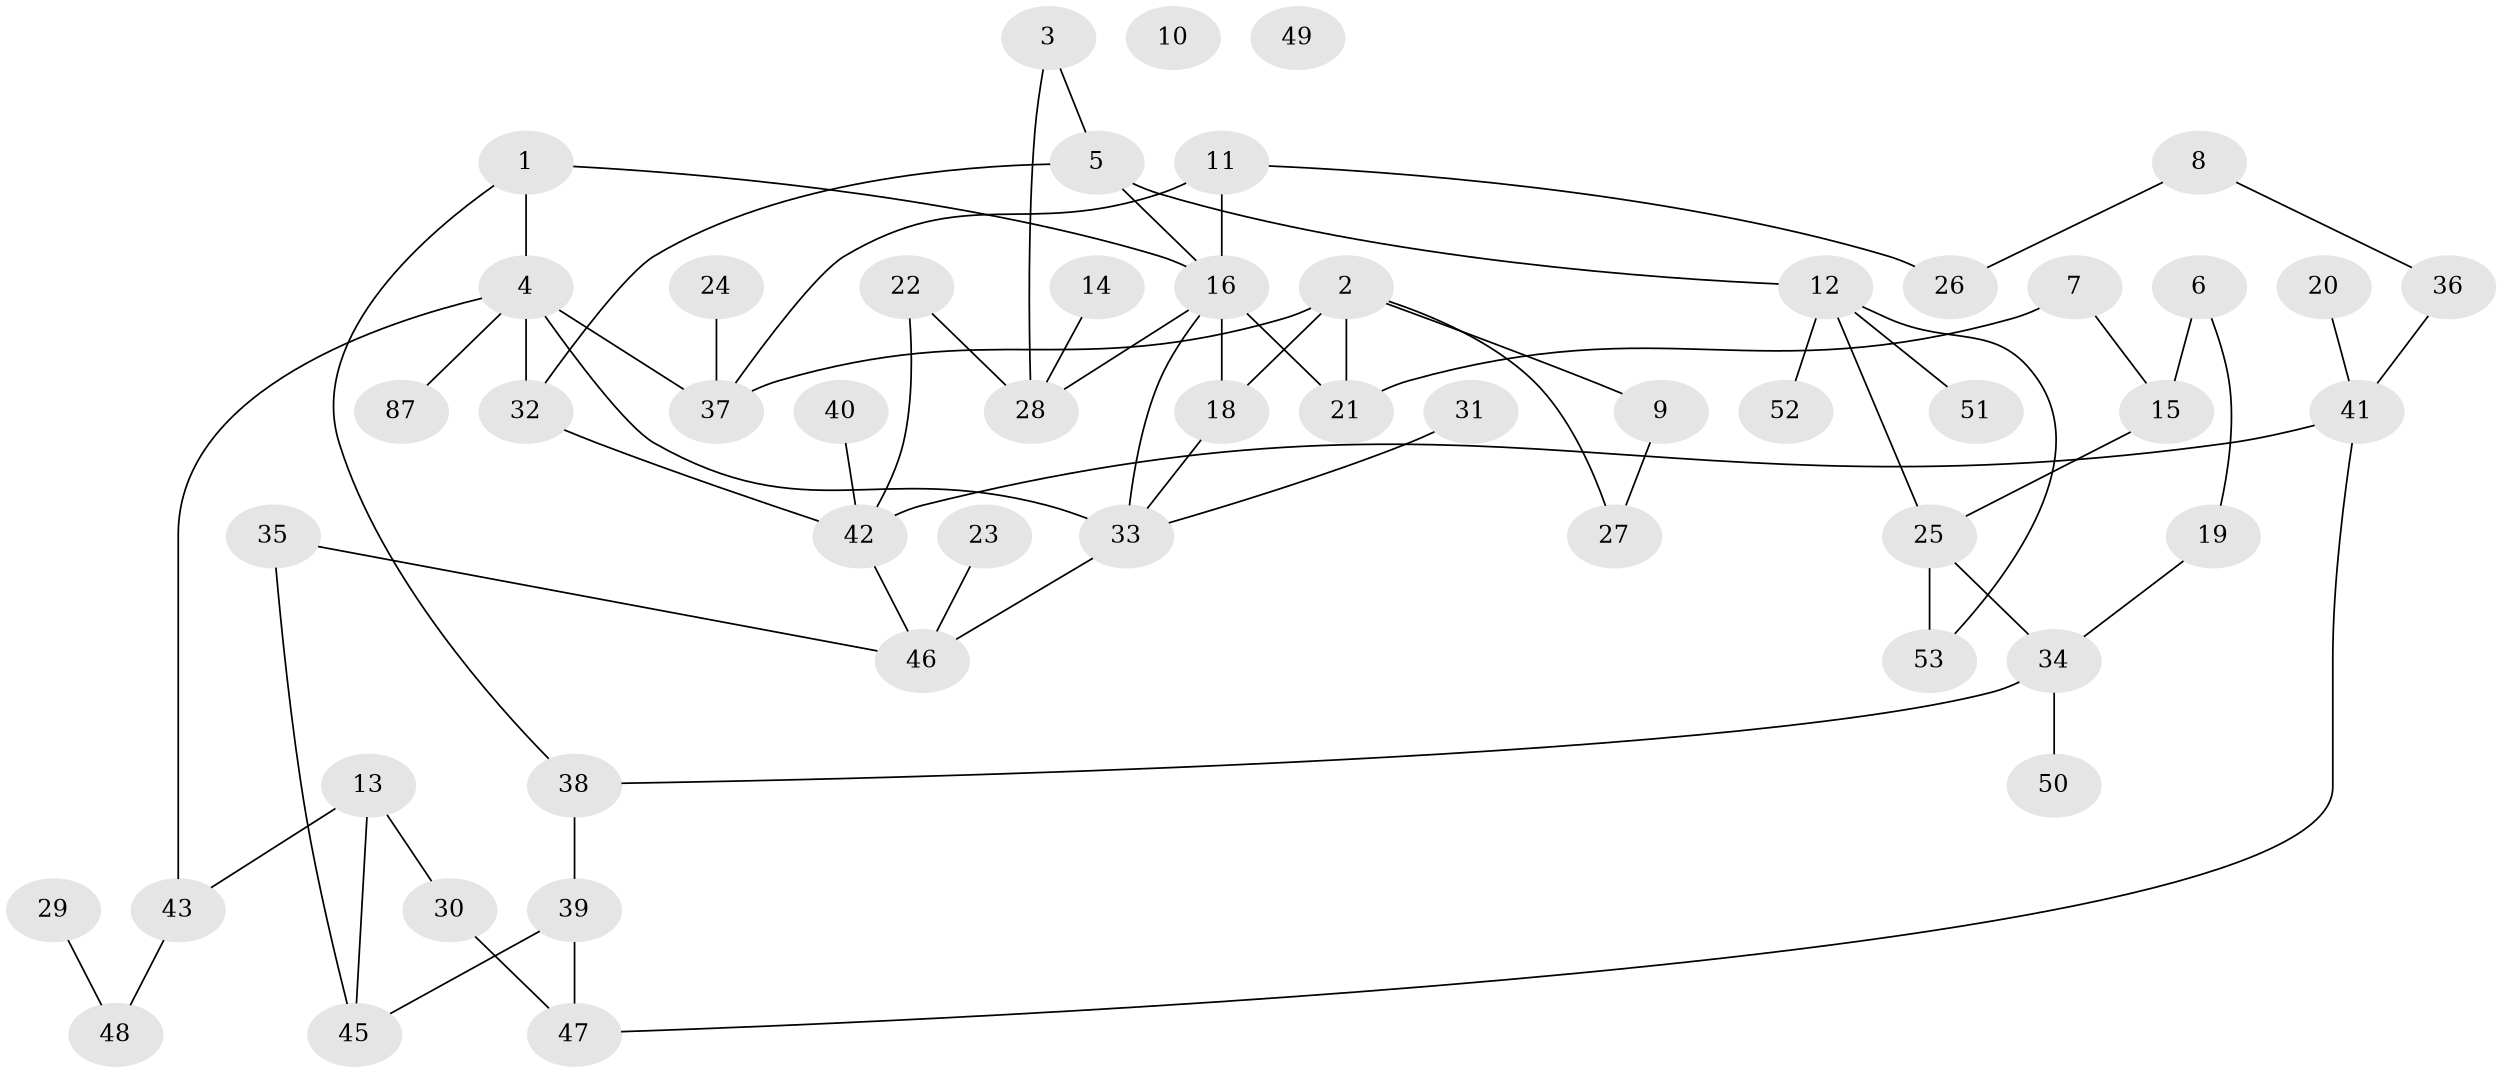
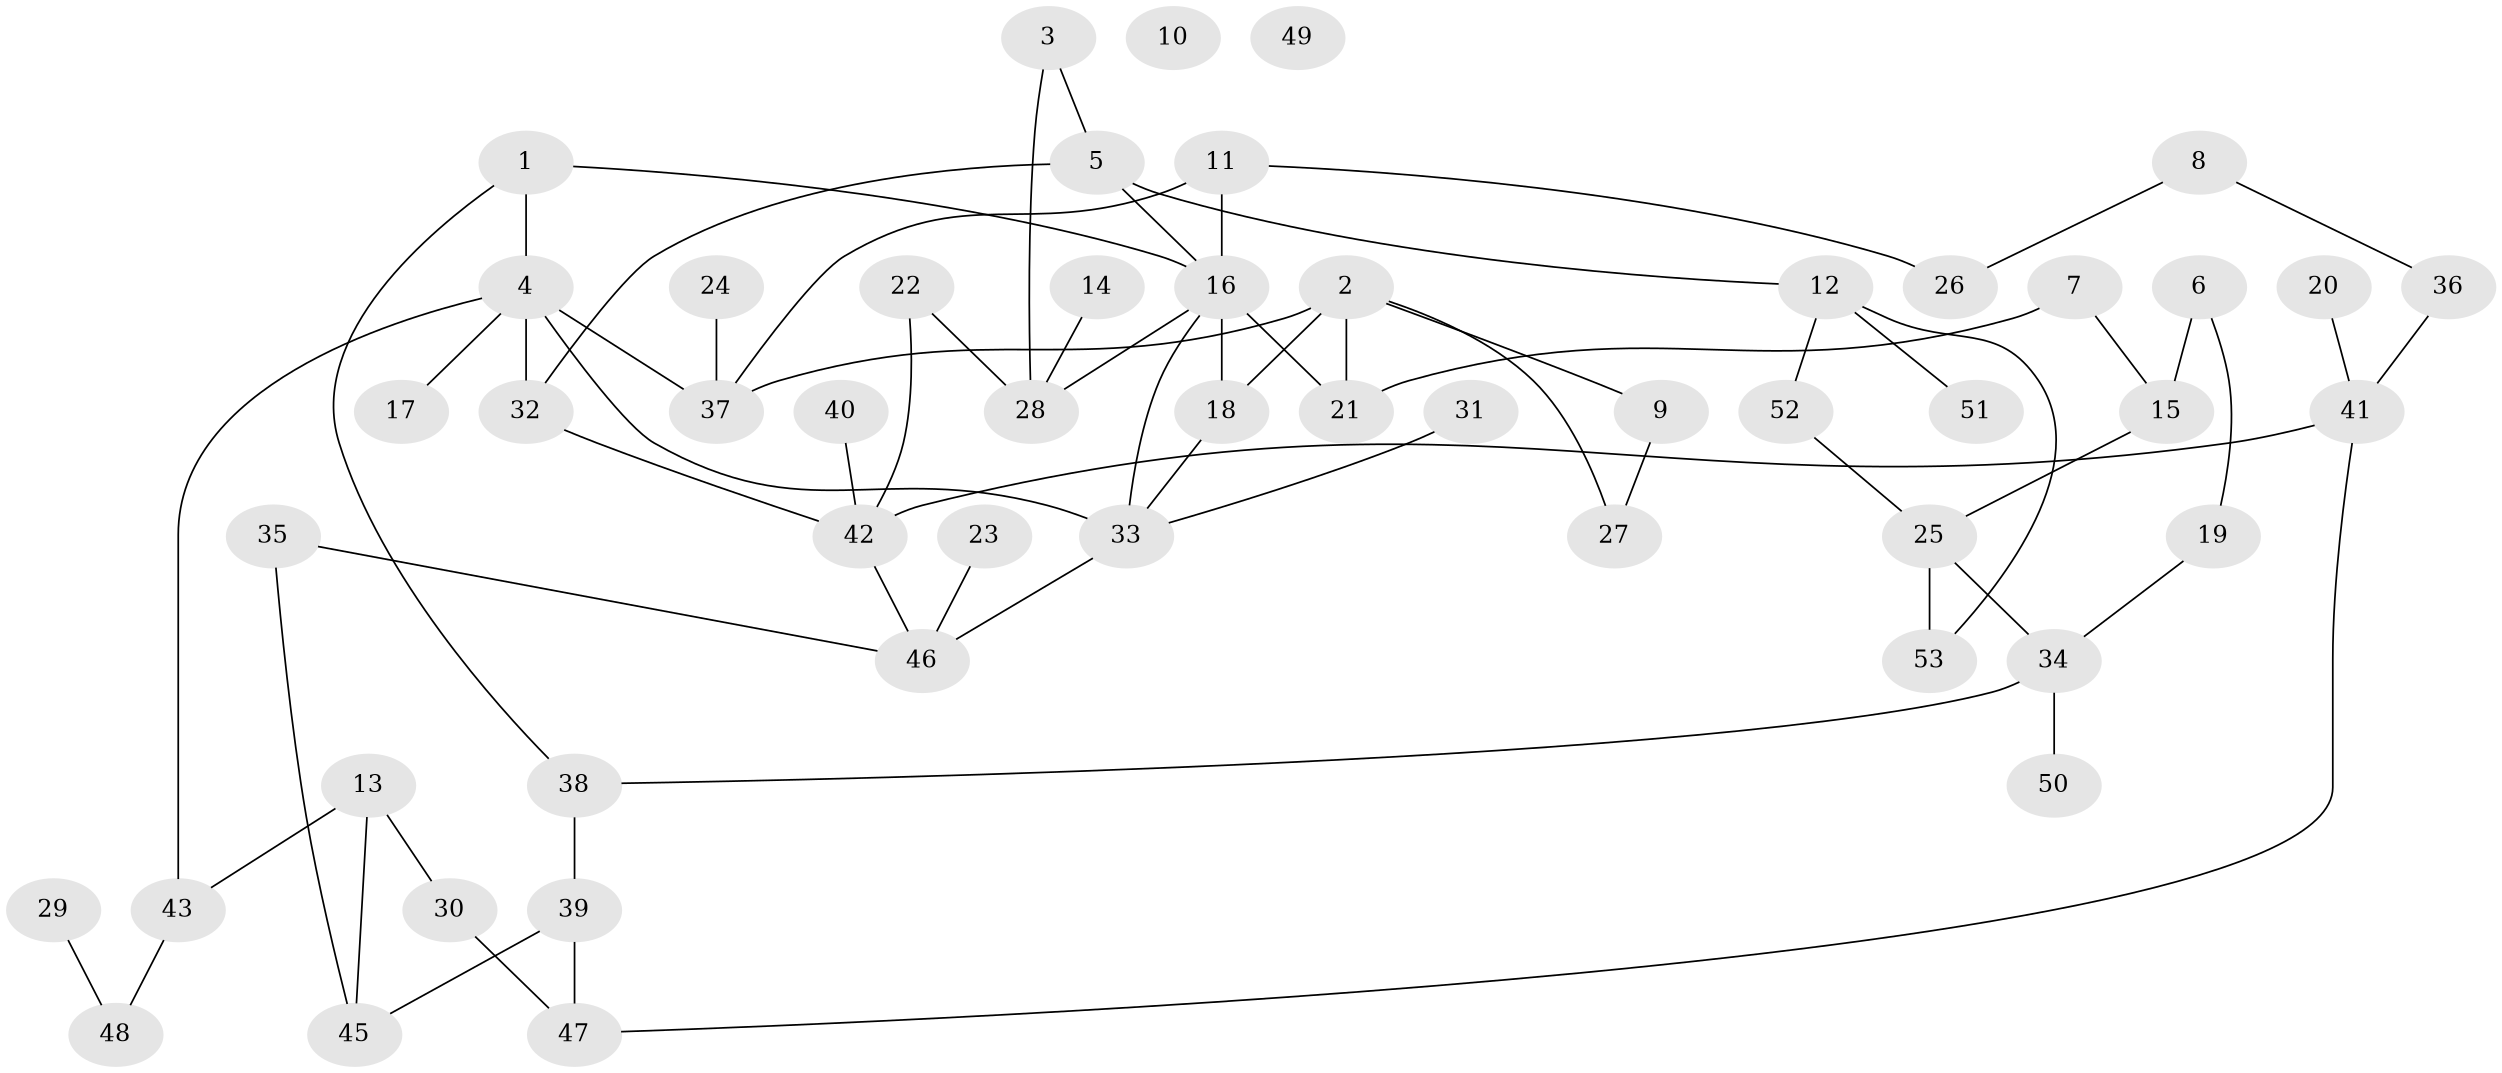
node "87": label "87" -> "17"
edge "12" -- "25": now "52" -- "25"
